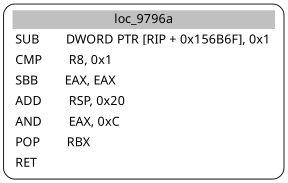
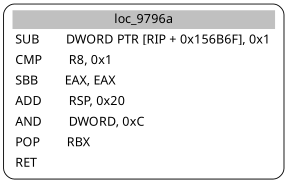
node "loc_9796a": text "AND        EAX, 0xC" -> "AND        DWORD, 0xC"
